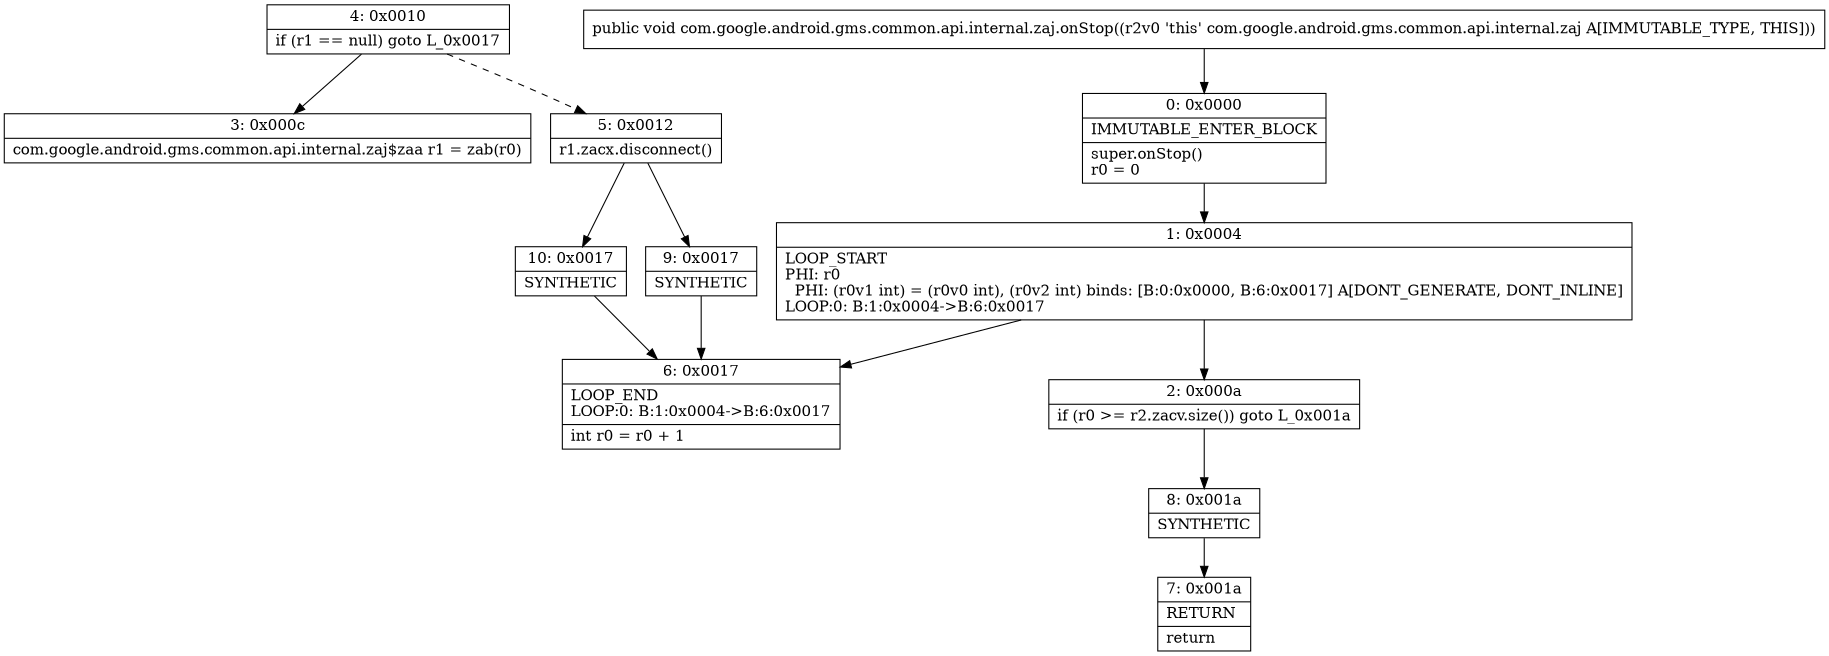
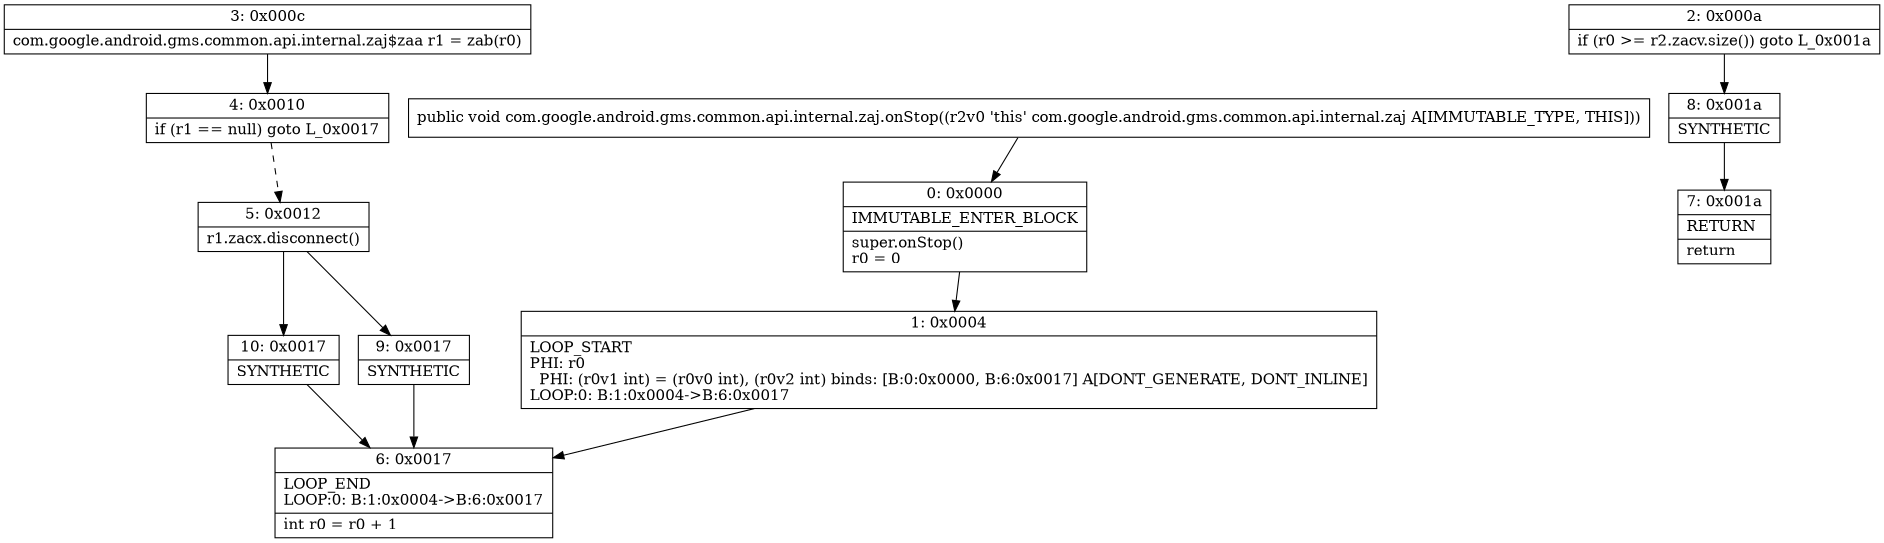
edge "4: 0x0010" -> "3: 0x000c": reversed
edge "1: 0x0004" -> "2: 0x000a": removed
